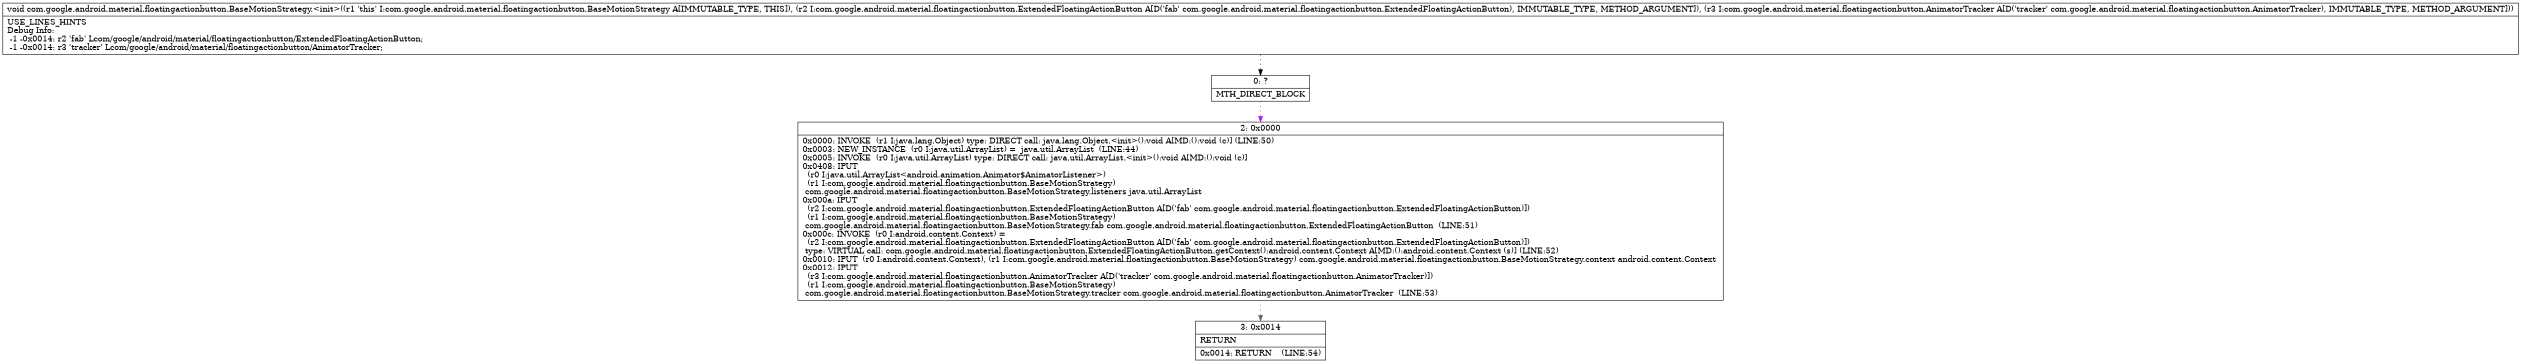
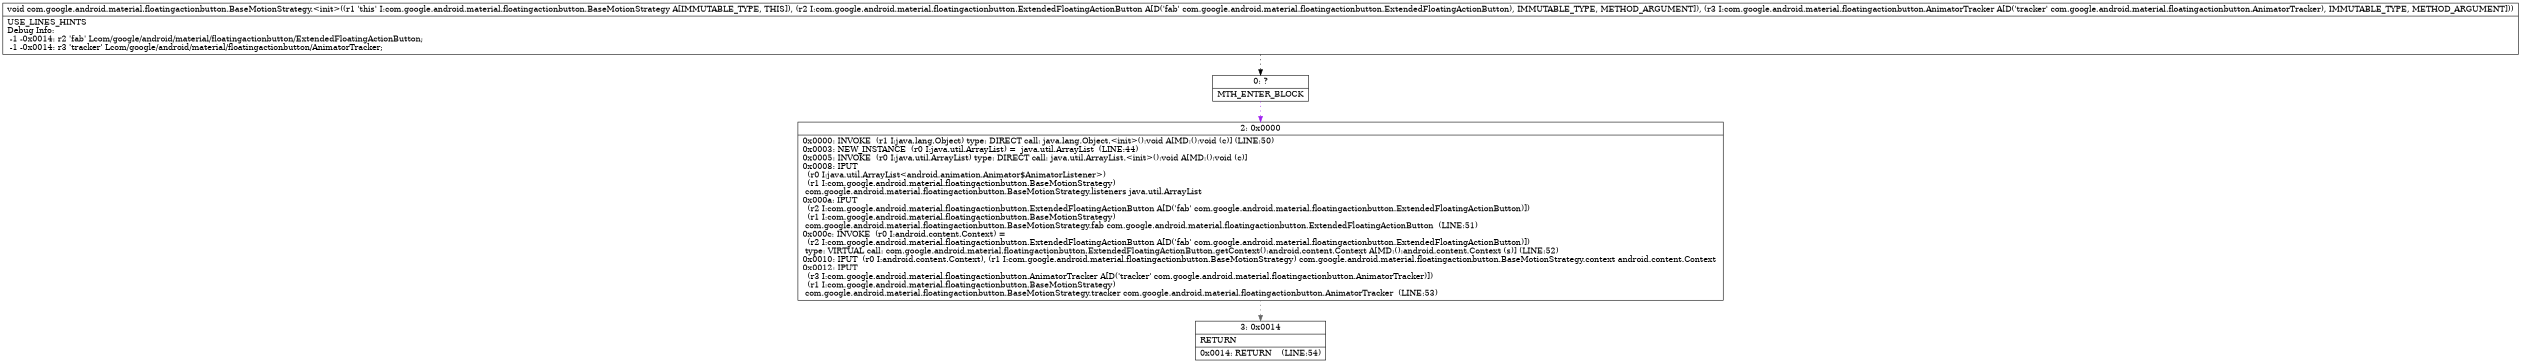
node "0: ?": text "MTH_DIRECT_BLOCK" -> "MTH_ENTER_BLOCK"
node "2: 0x0000": text "0x0408: IPUT" -> "0x0008: IPUT"
